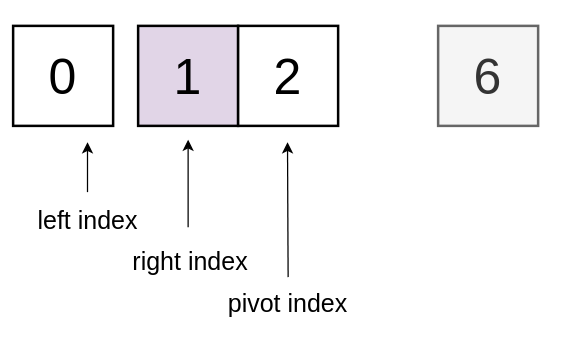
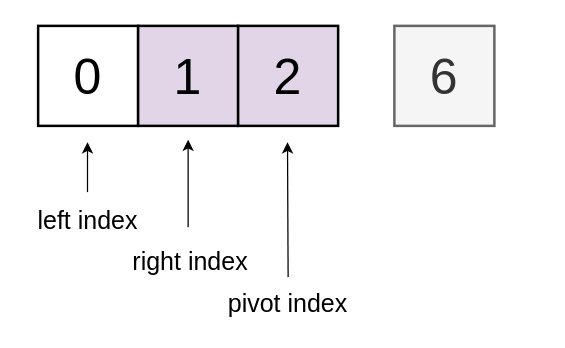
node "0": moved (63, 76) -> (88, 76)
node "2": fillcolor #ffffff -> #e1d5e7
node "6": moved (488, 76) -> (444, 76)
